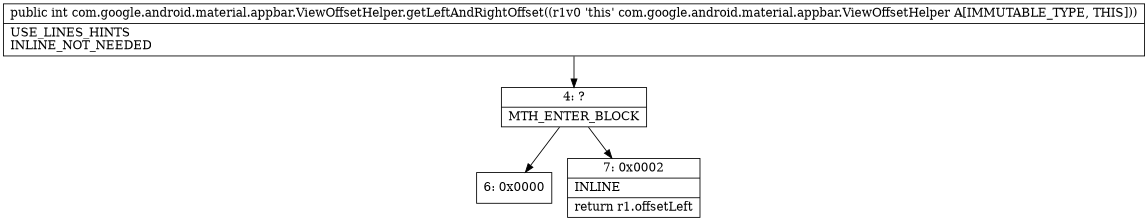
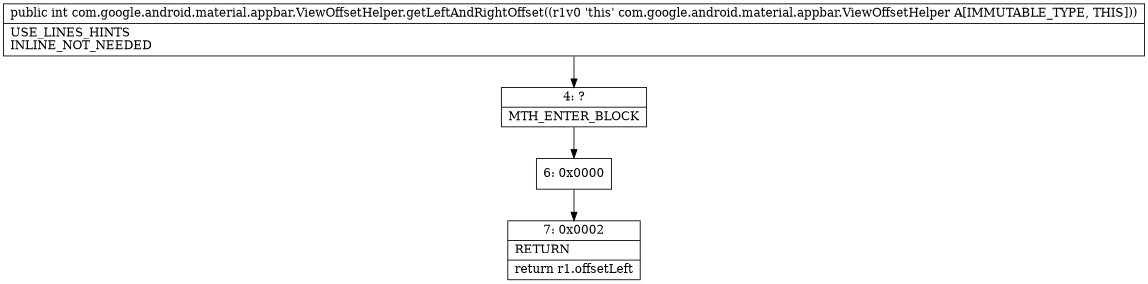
edge "4: ?" -> "7: 0x0002": now "6: 0x0000" -> "7: 0x0002"
node "7: 0x0002": text "INLINE" -> "RETURN"
